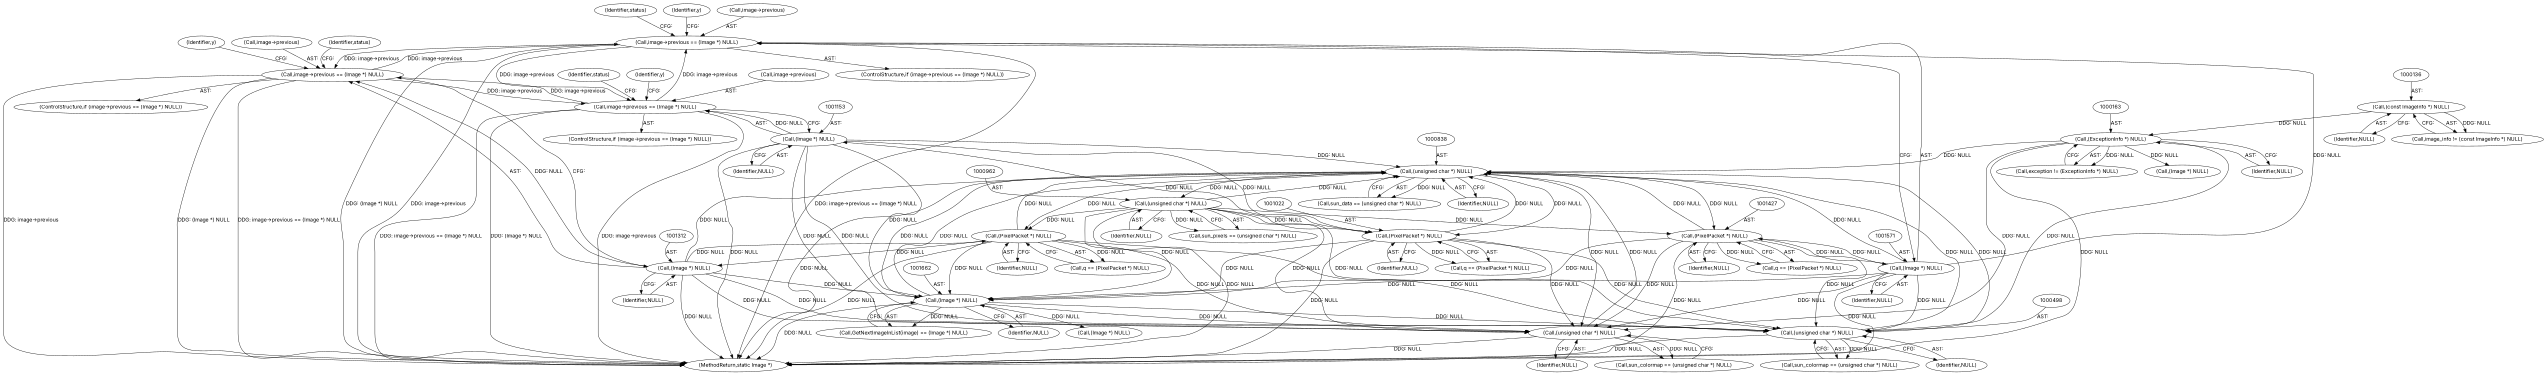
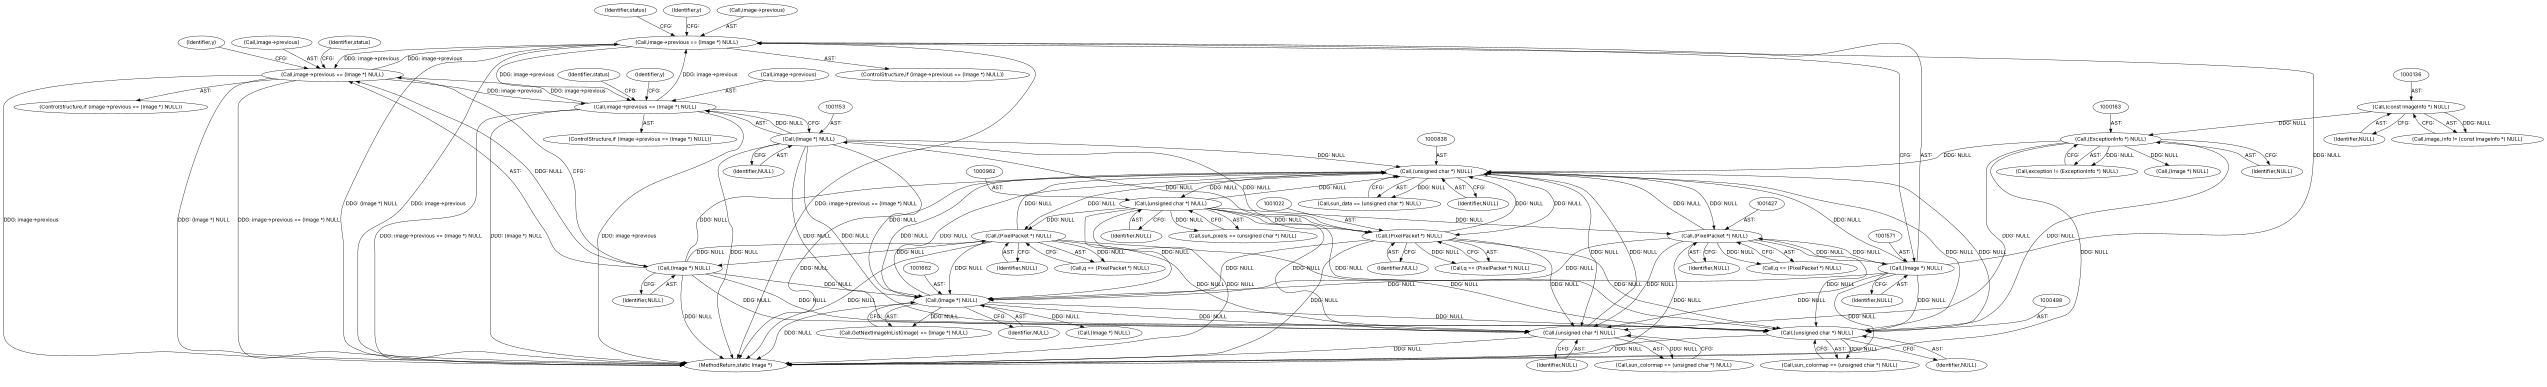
node "1001312": removed
